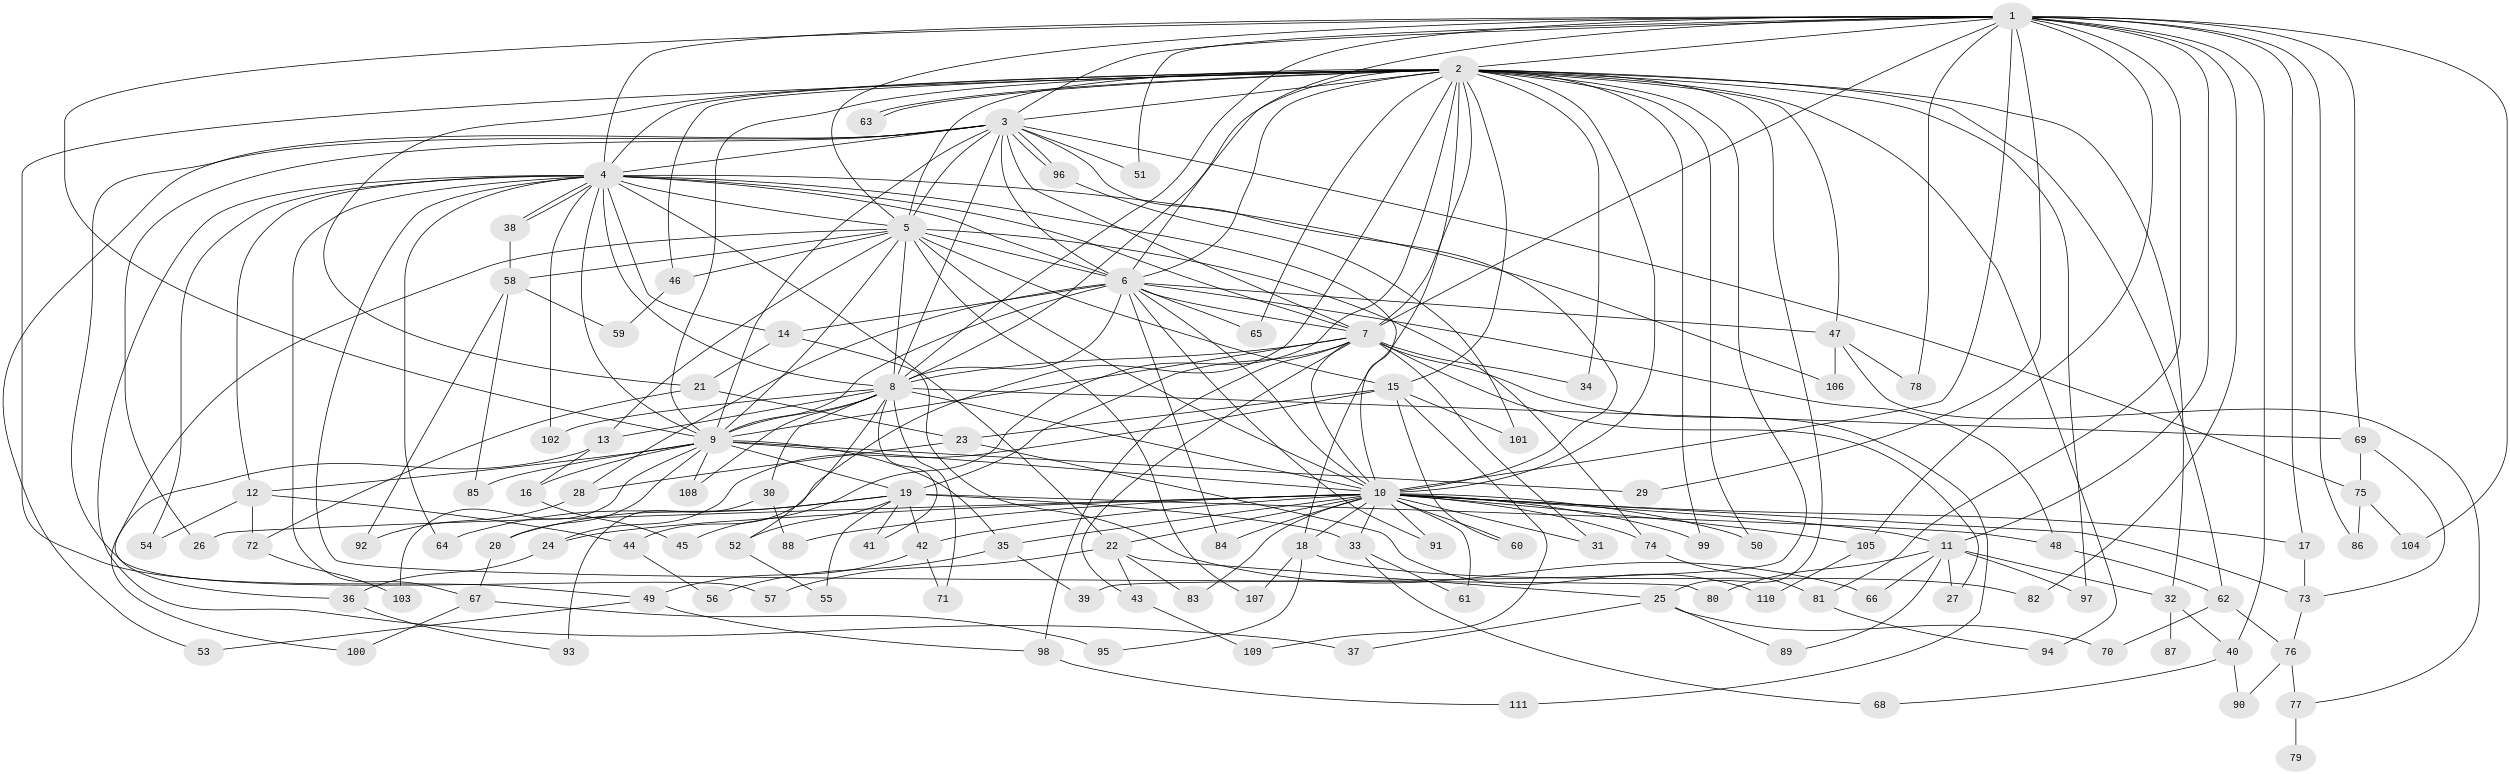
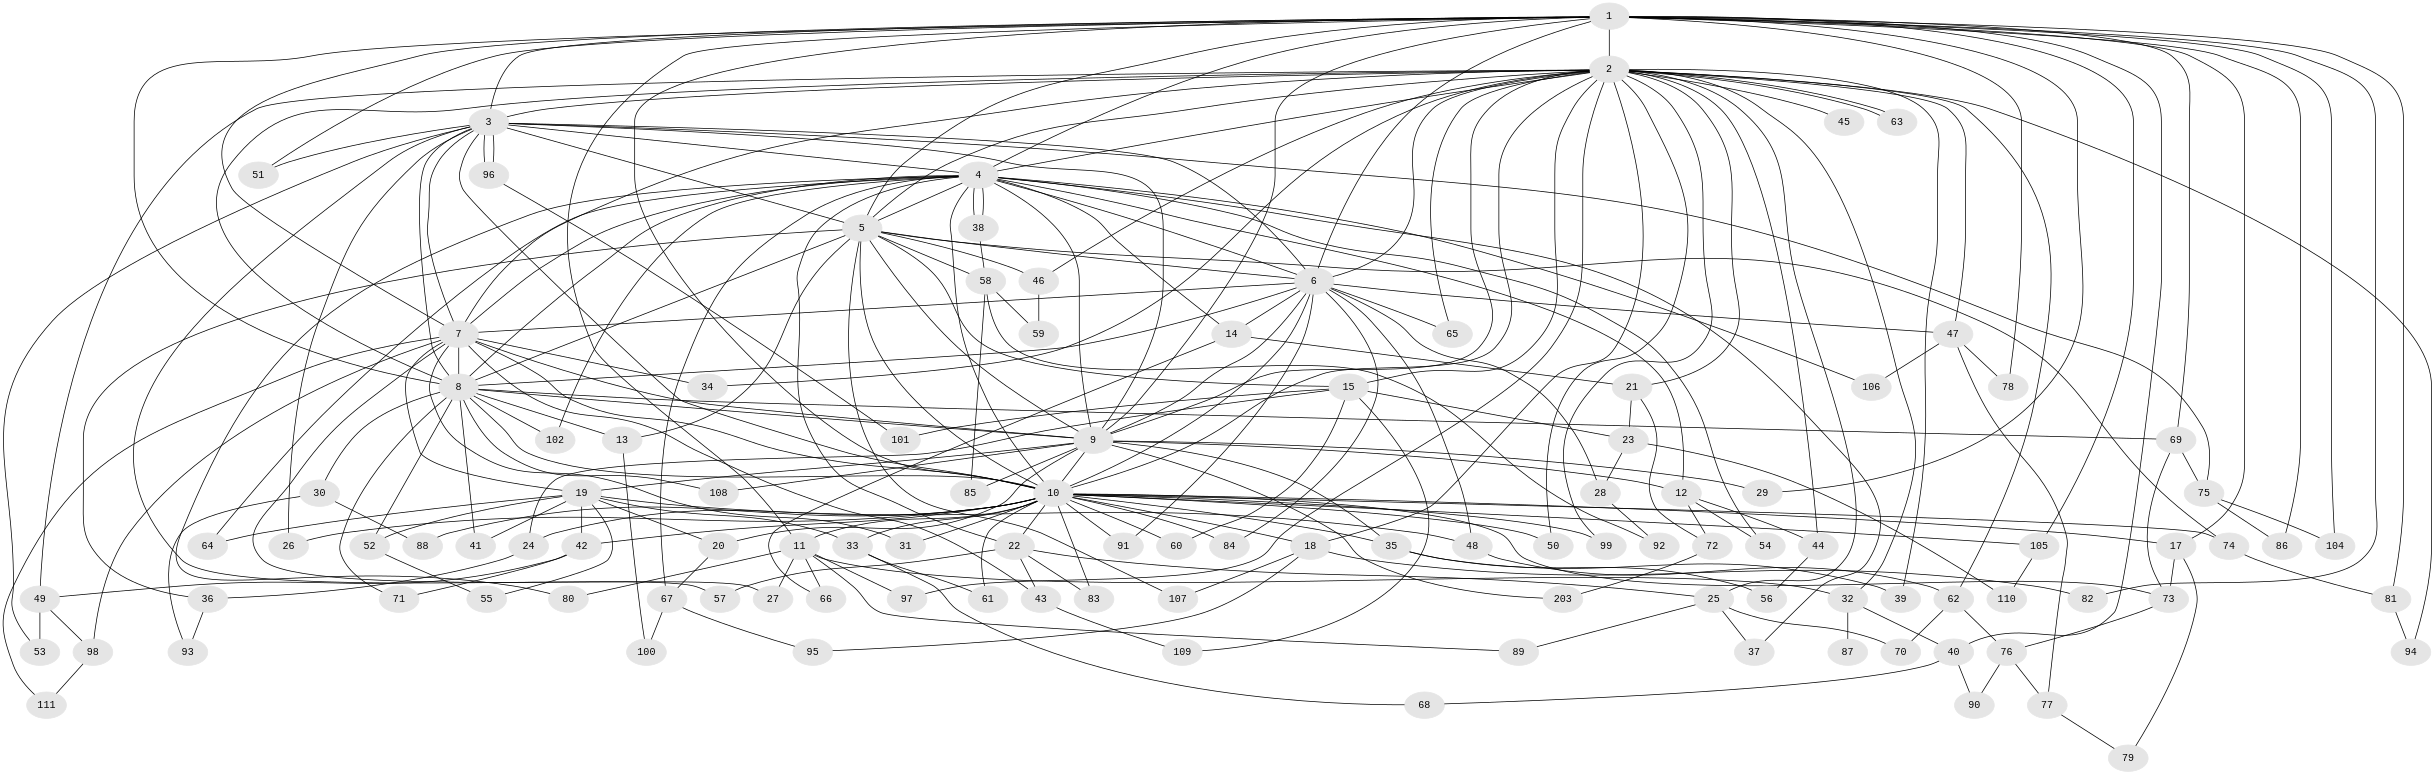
node "16": removed
node "103": label "103" -> "203"
edge "17" -- "79": added
